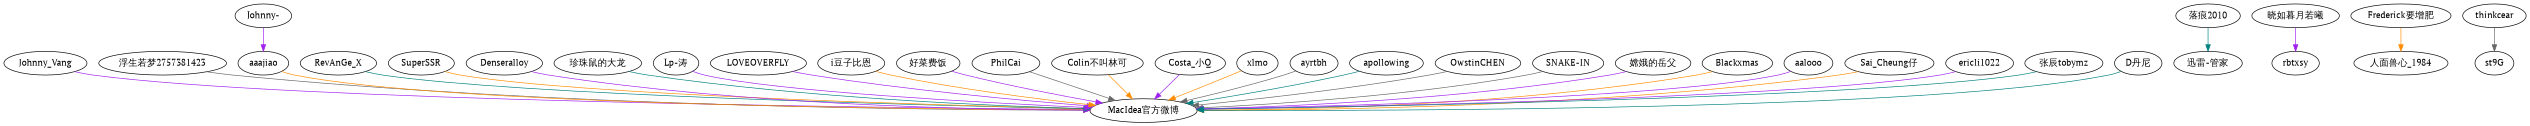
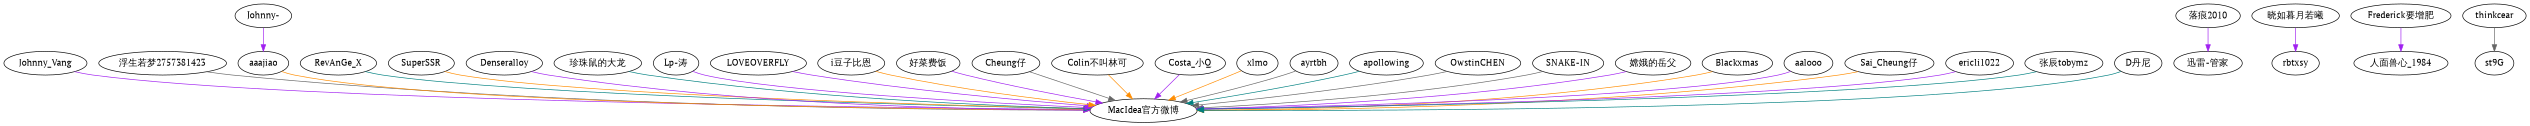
edge "落痕2010" -> "迅雷-管家": color teal -> purple
edge "Frederick要增肥" -> "人面兽心_1984": color darkorange -> purple
node "PhilCai": label "PhilCai" -> "Cheung仔"
